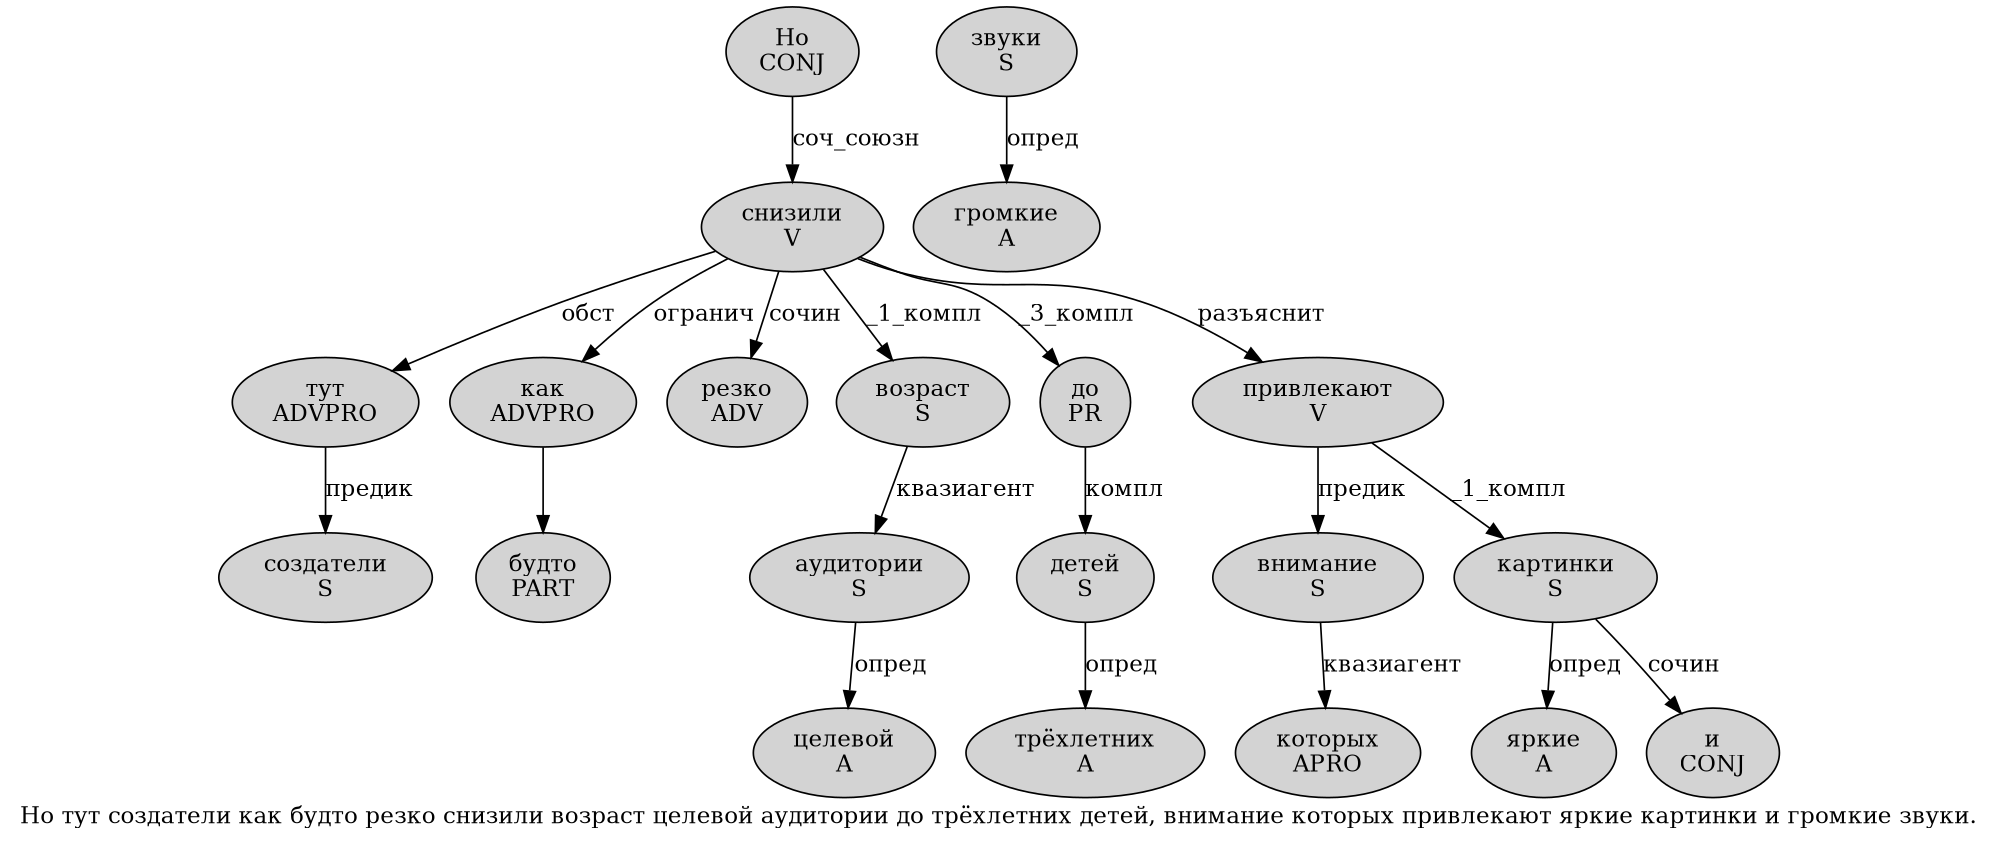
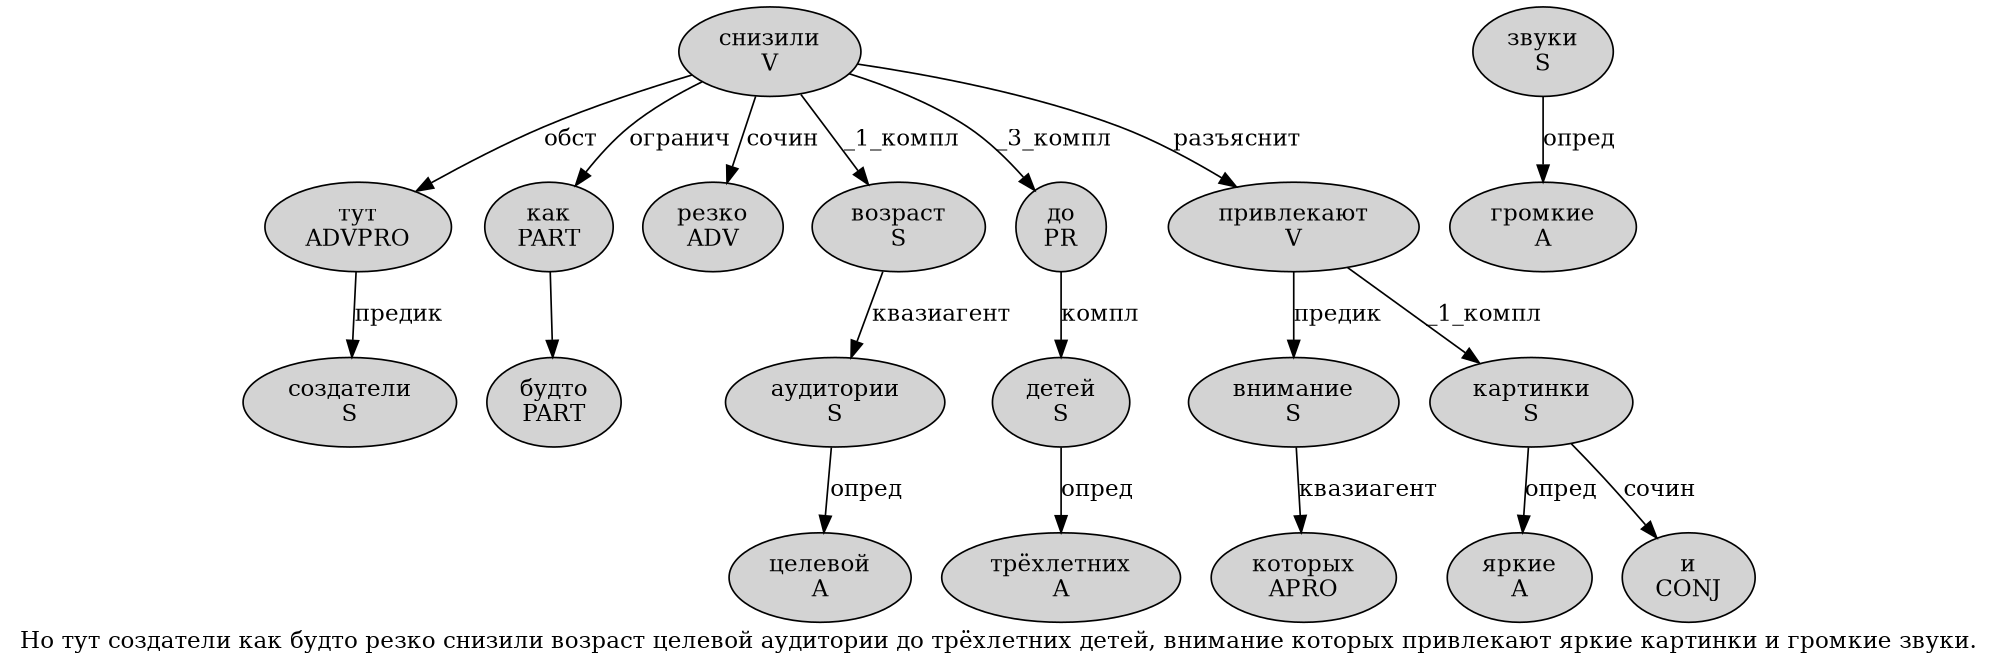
node "Но CONJ": removed
node "как ADVPRO": label "как ADVPRO" -> "как PART"
